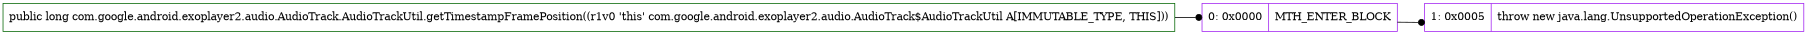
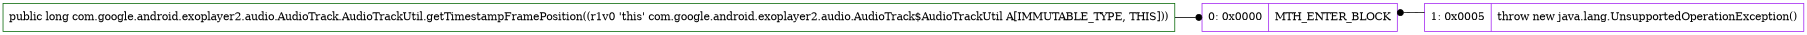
edge "0: 0x0000" -> "1: 0x0005": reversed
